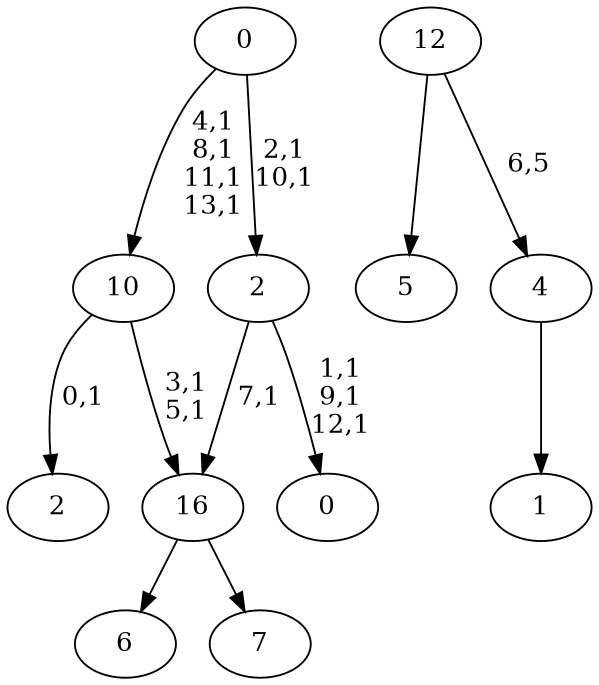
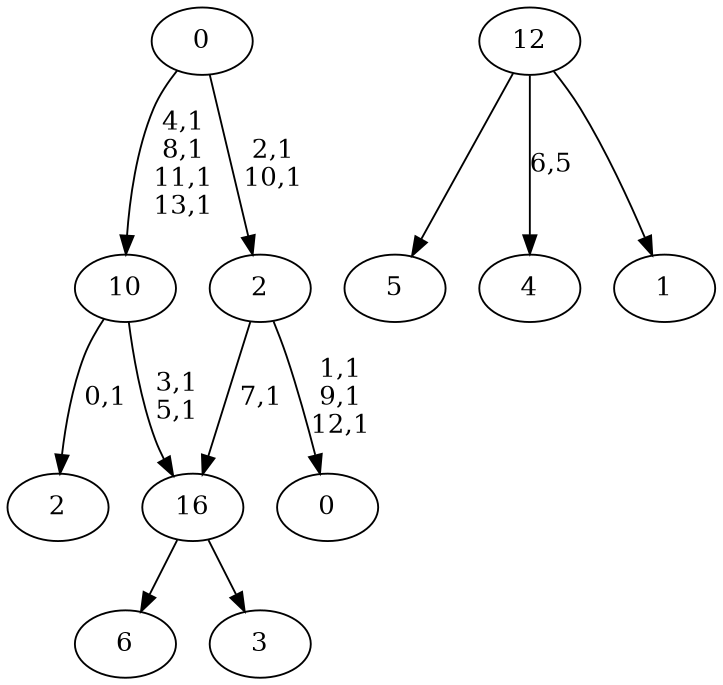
edge "4" -> "1": now "12" -> "1"
node "7": label "7" -> "3"
